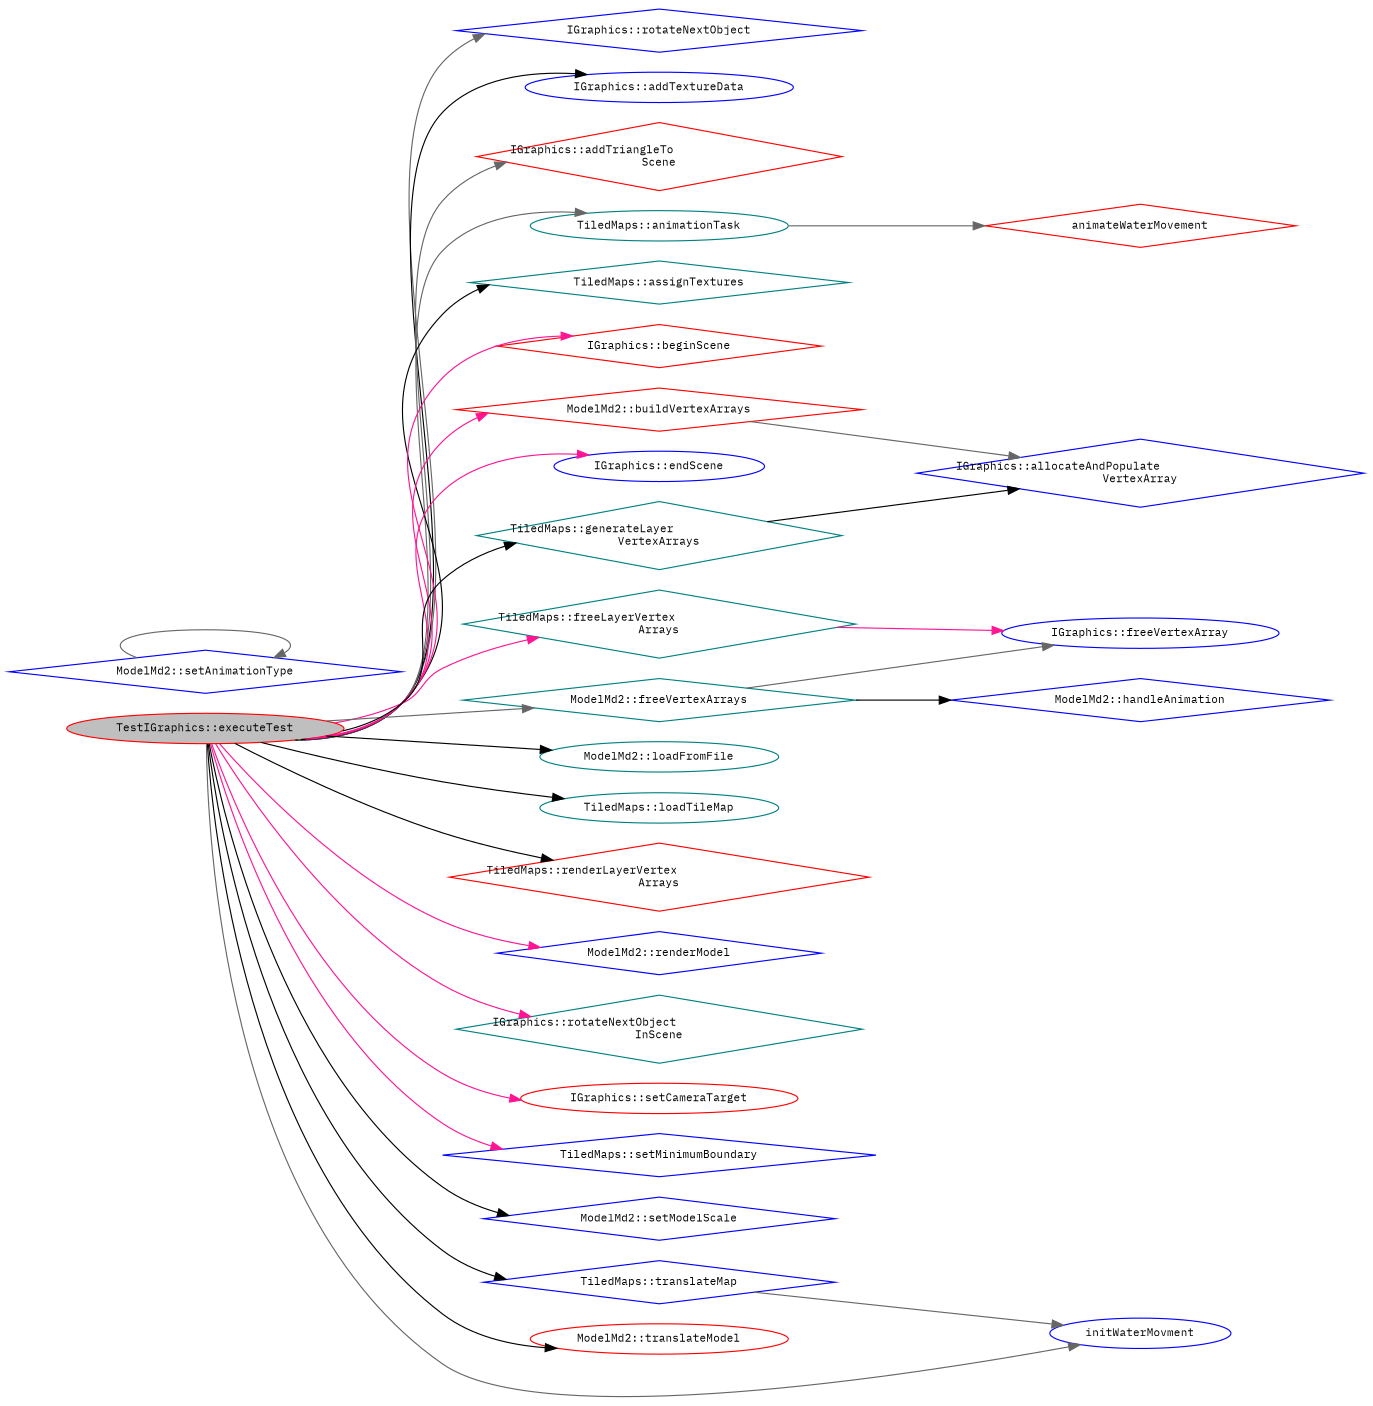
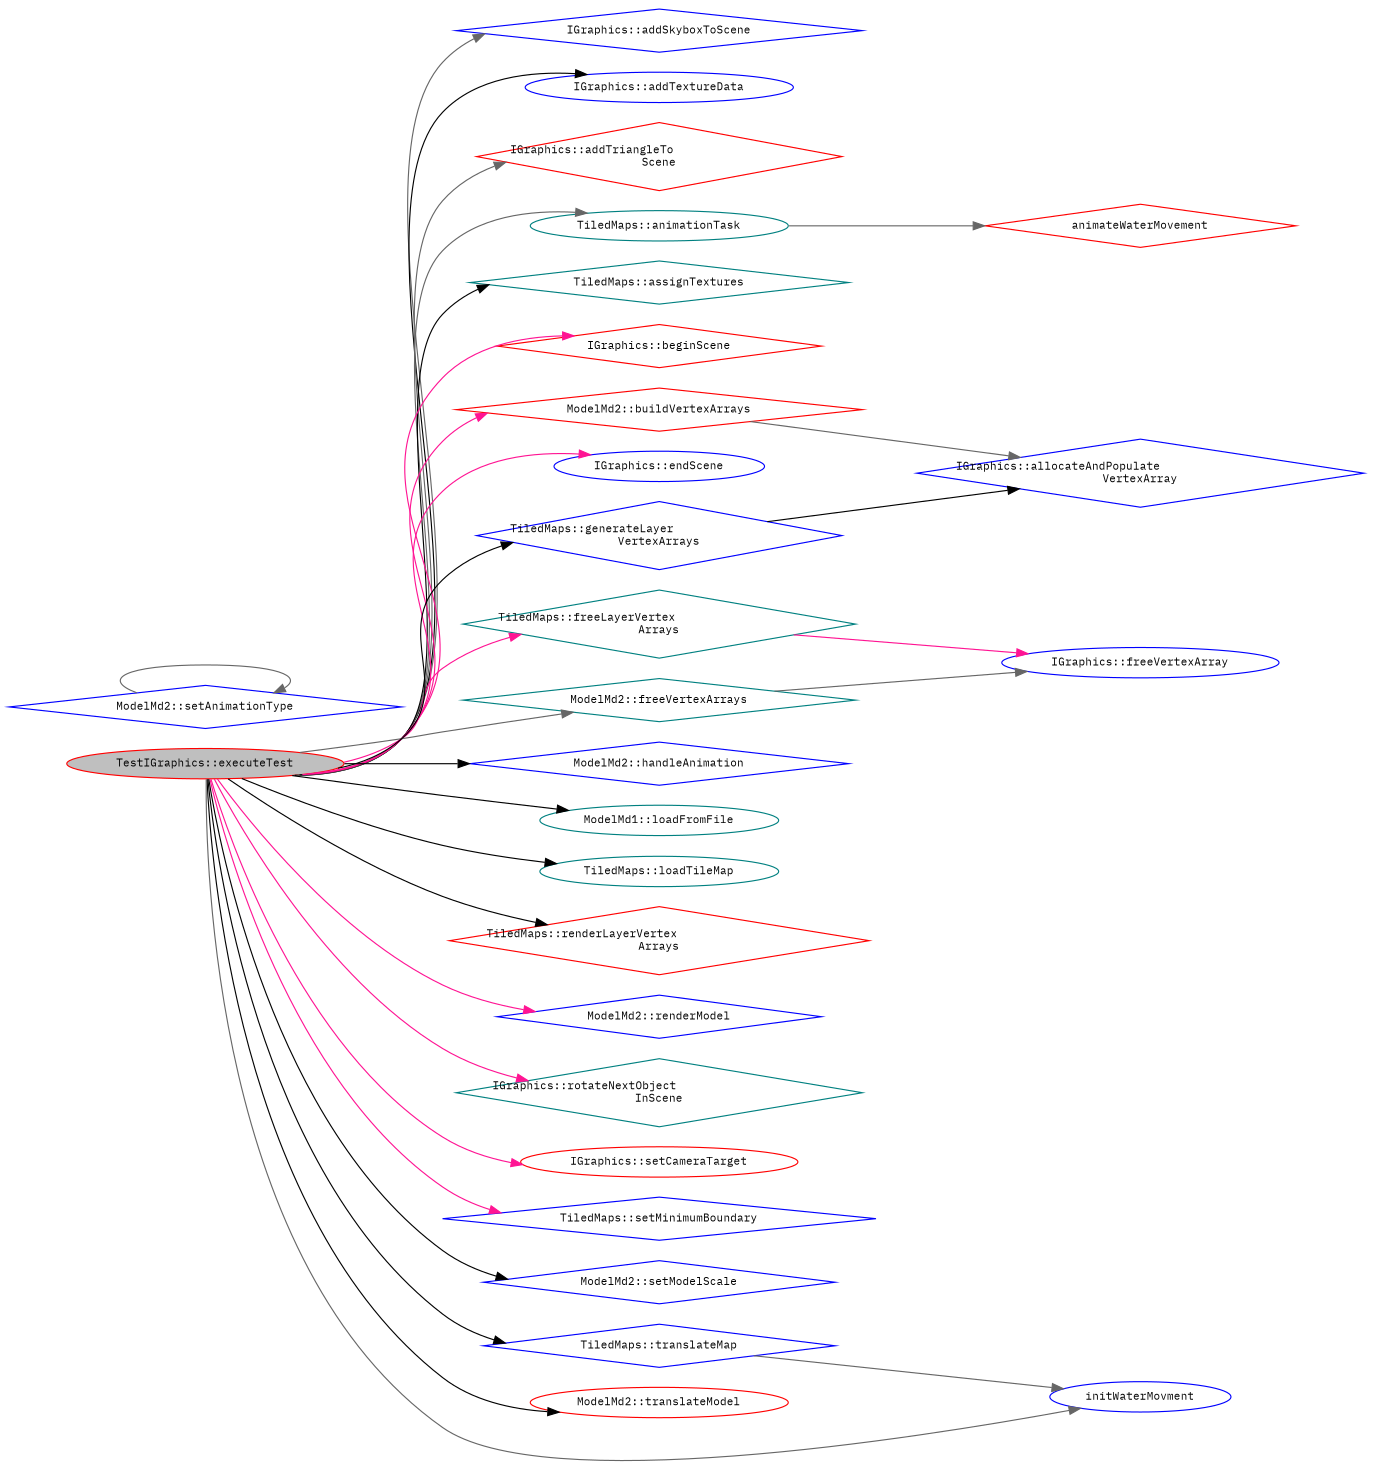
node "IGraphics::rotateNextObject": label "IGraphics::rotateNextObject" -> "IGraphics::addSkyboxToScene"
node "TiledMaps::generateLayer VertexArrays": color teal -> blue
edge "ModelMd2::freeVertexArrays" -> "ModelMd2::handleAnimation": now "TestIGraphics::executeTest" -> "ModelMd2::handleAnimation"
node "ModelMd2::loadFromFile": label "ModelMd2::loadFromFile" -> "ModelMd1::loadFromFile"
